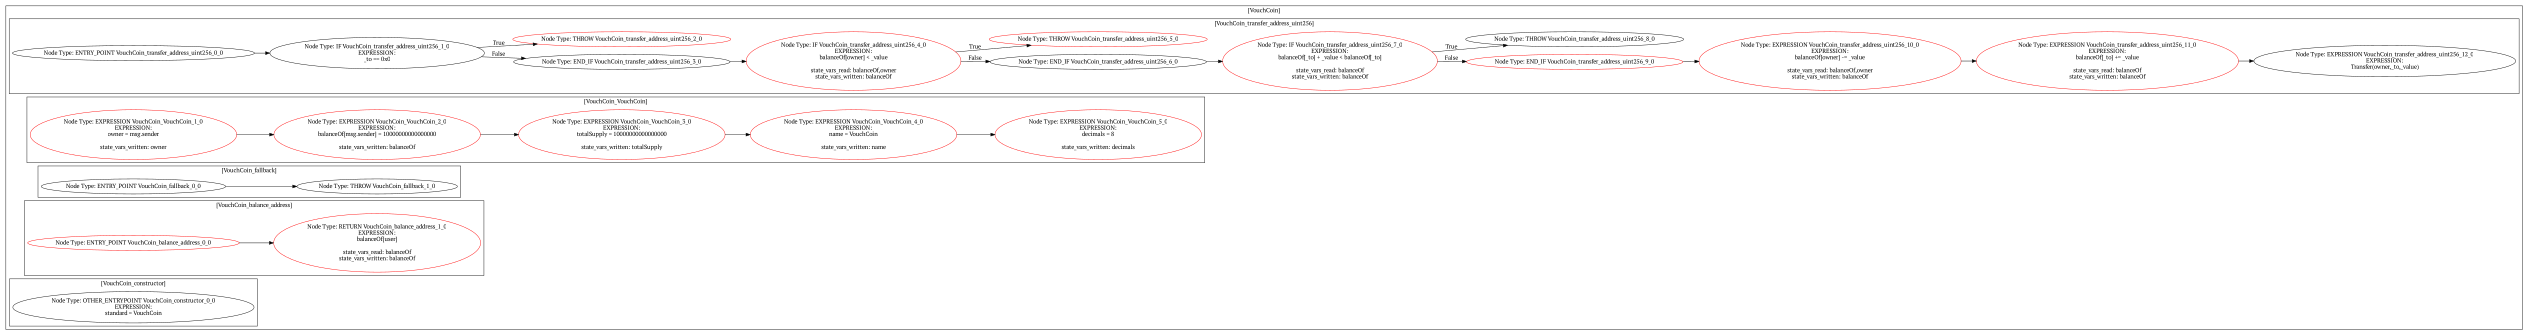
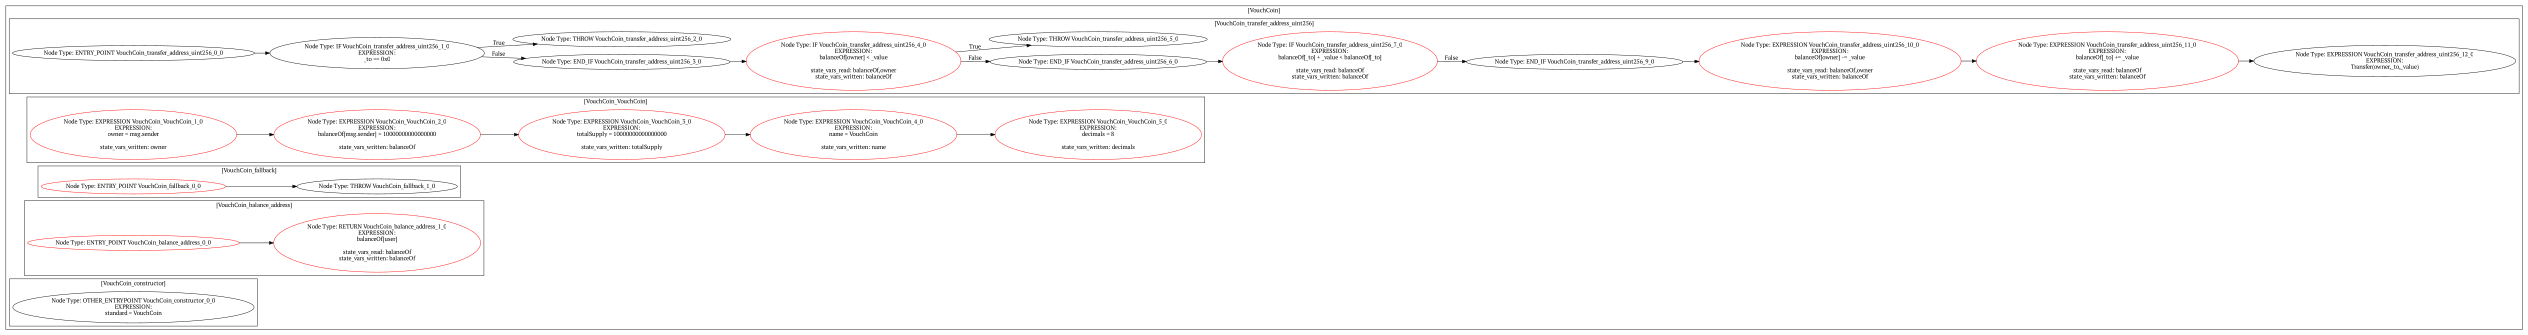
node "Node Type: THROW VouchCoin_transfer_address_uint256_2_0": color red -> black
node "Node Type: THROW VouchCoin_transfer_address_uint256_5_0": color red -> black
node "Node Type: THROW VouchCoin_transfer_address_uint256_8_0": removed
node "Node Type: END_IF VouchCoin_transfer_address_uint256_9_0": color red -> black
node "Node Type: ENTRY_POINT VouchCoin_fallback_0_0": color black -> red
